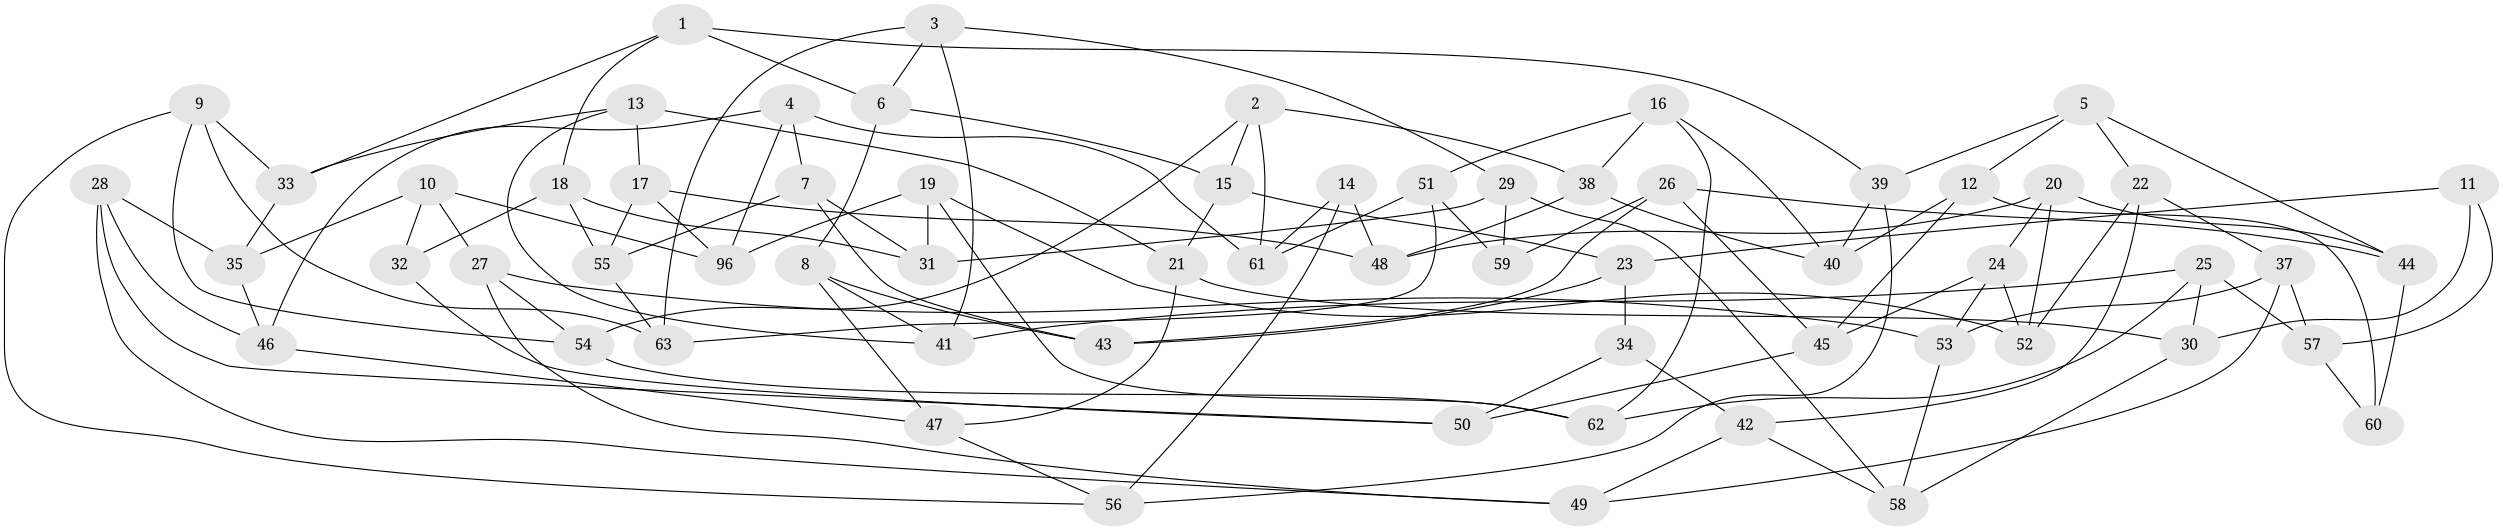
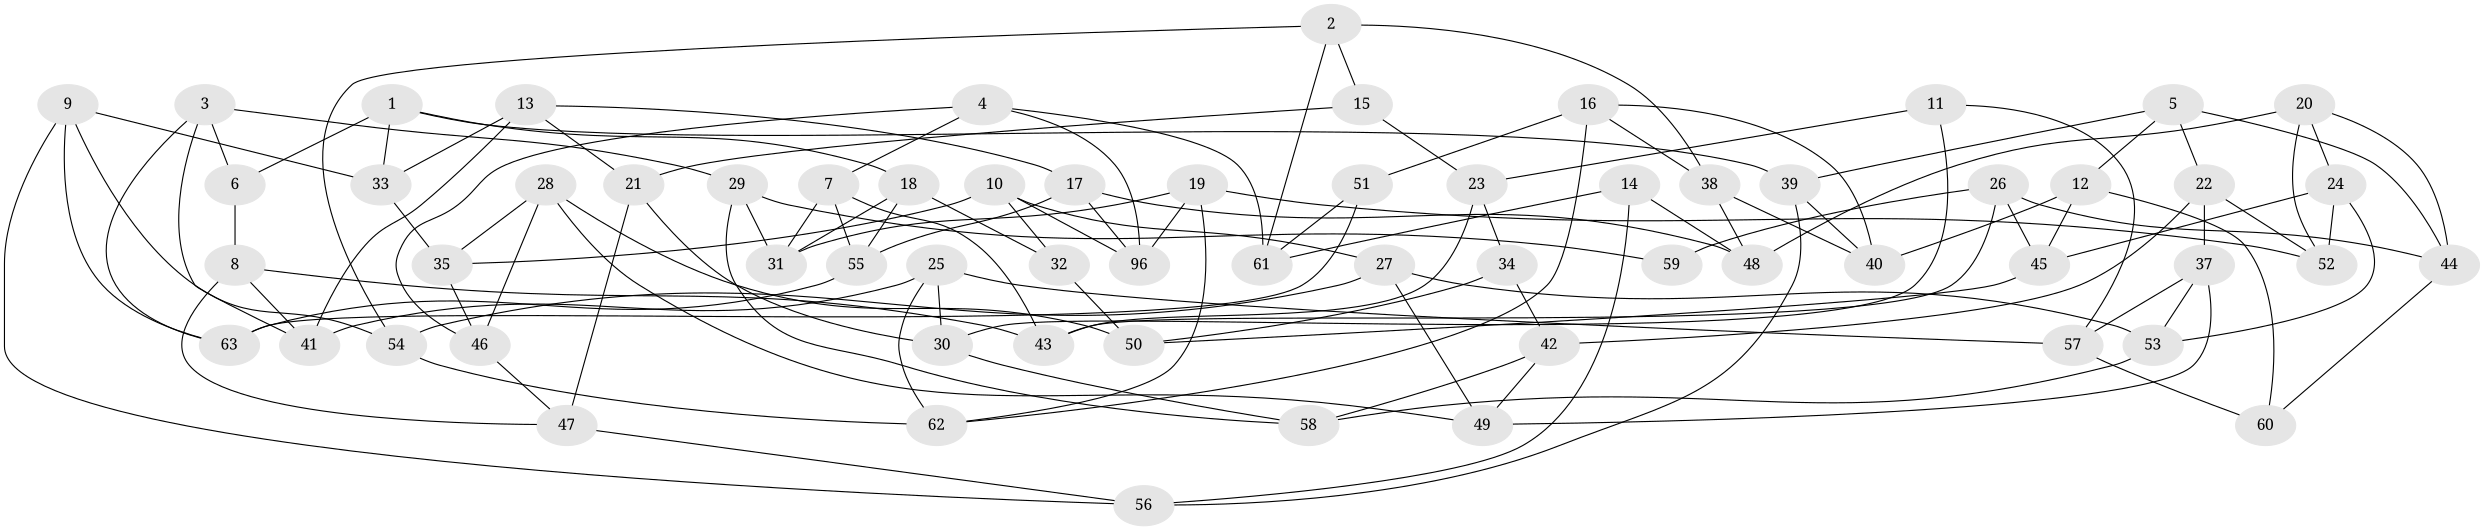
edge "6" -- "15": removed
edge "51" -- "59": removed
